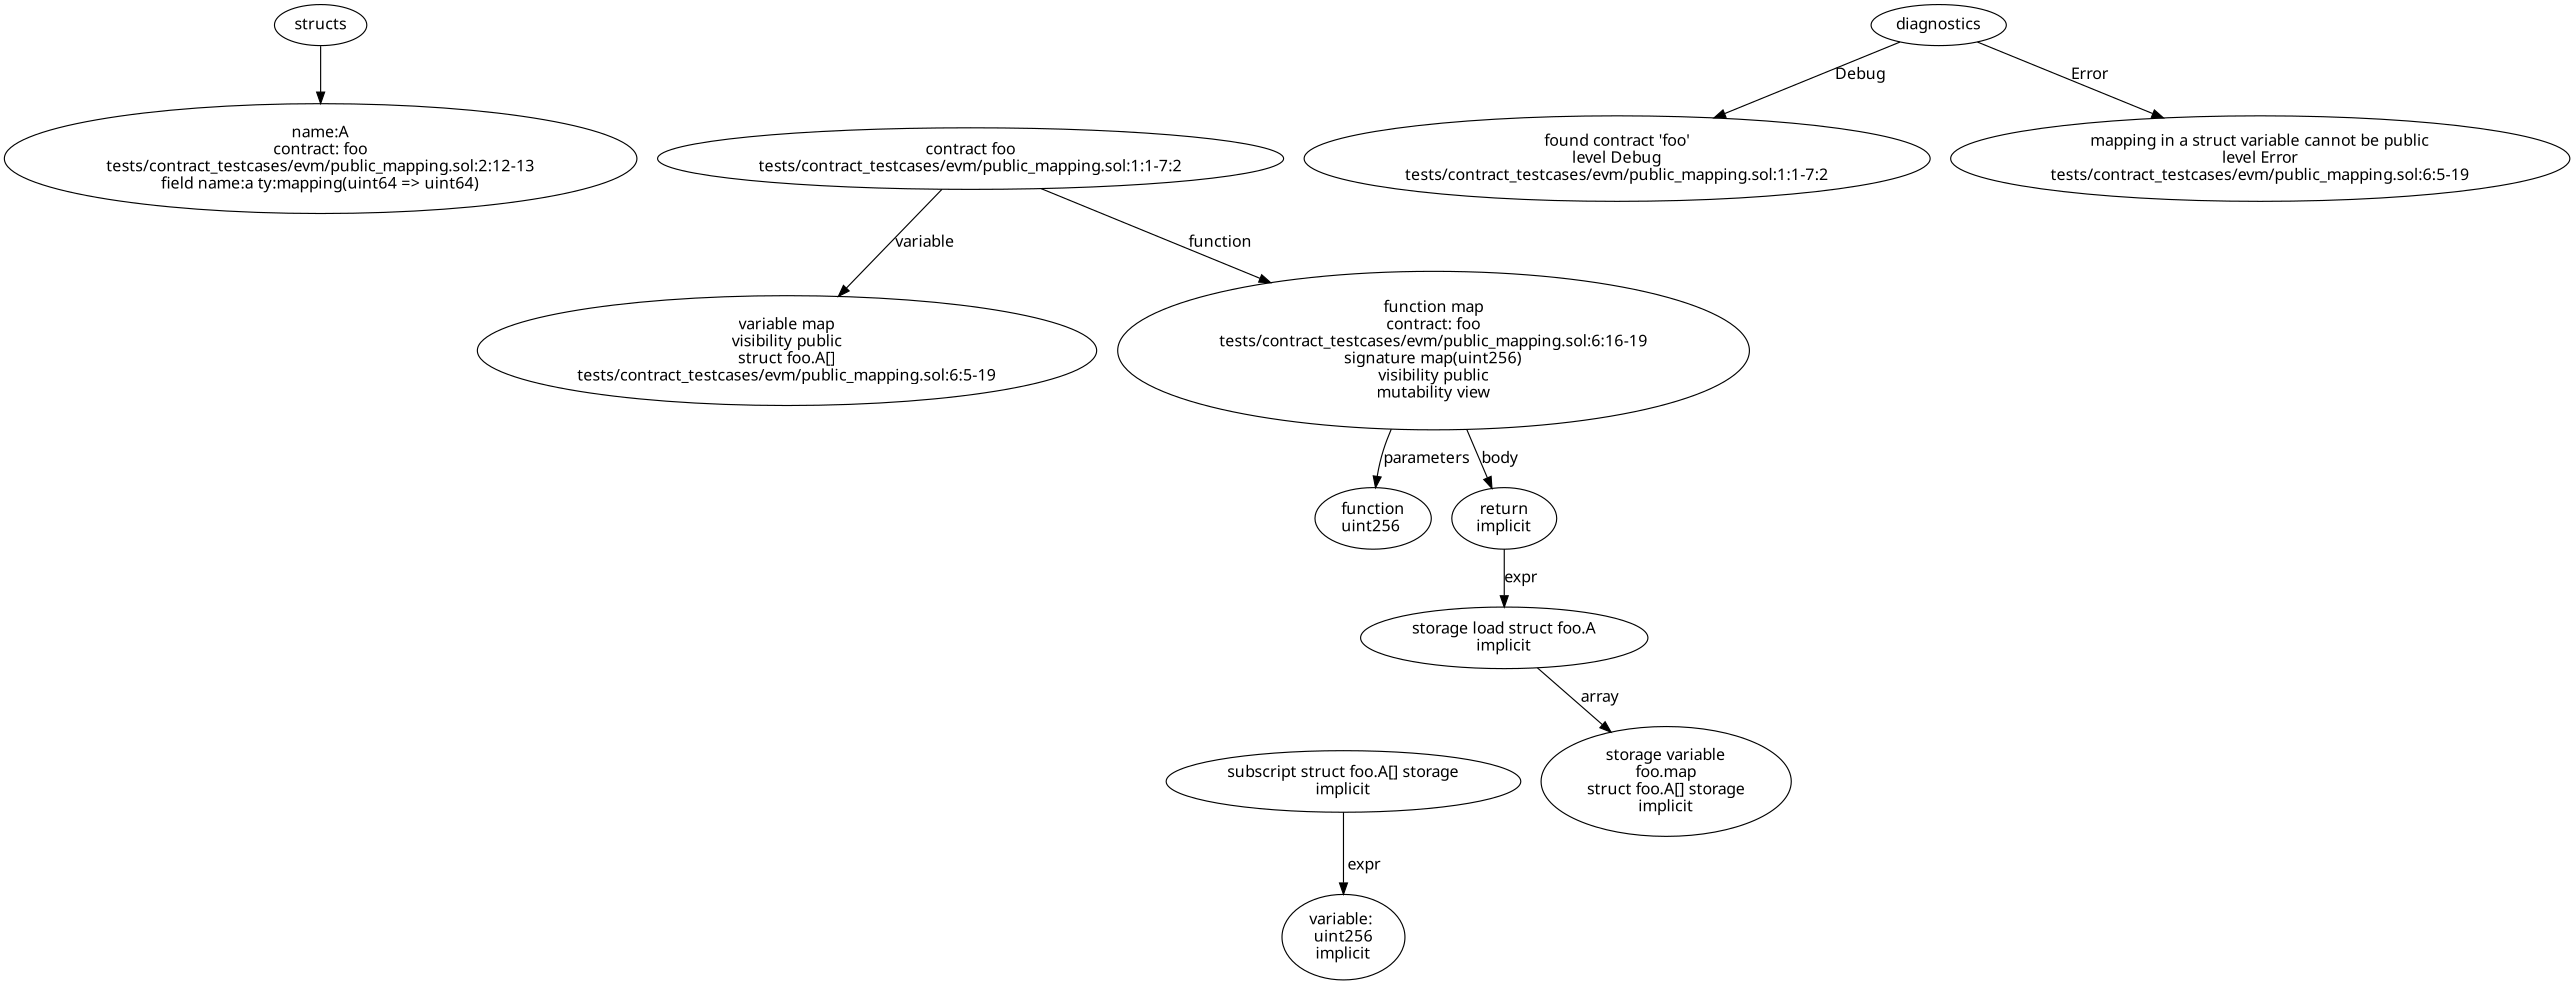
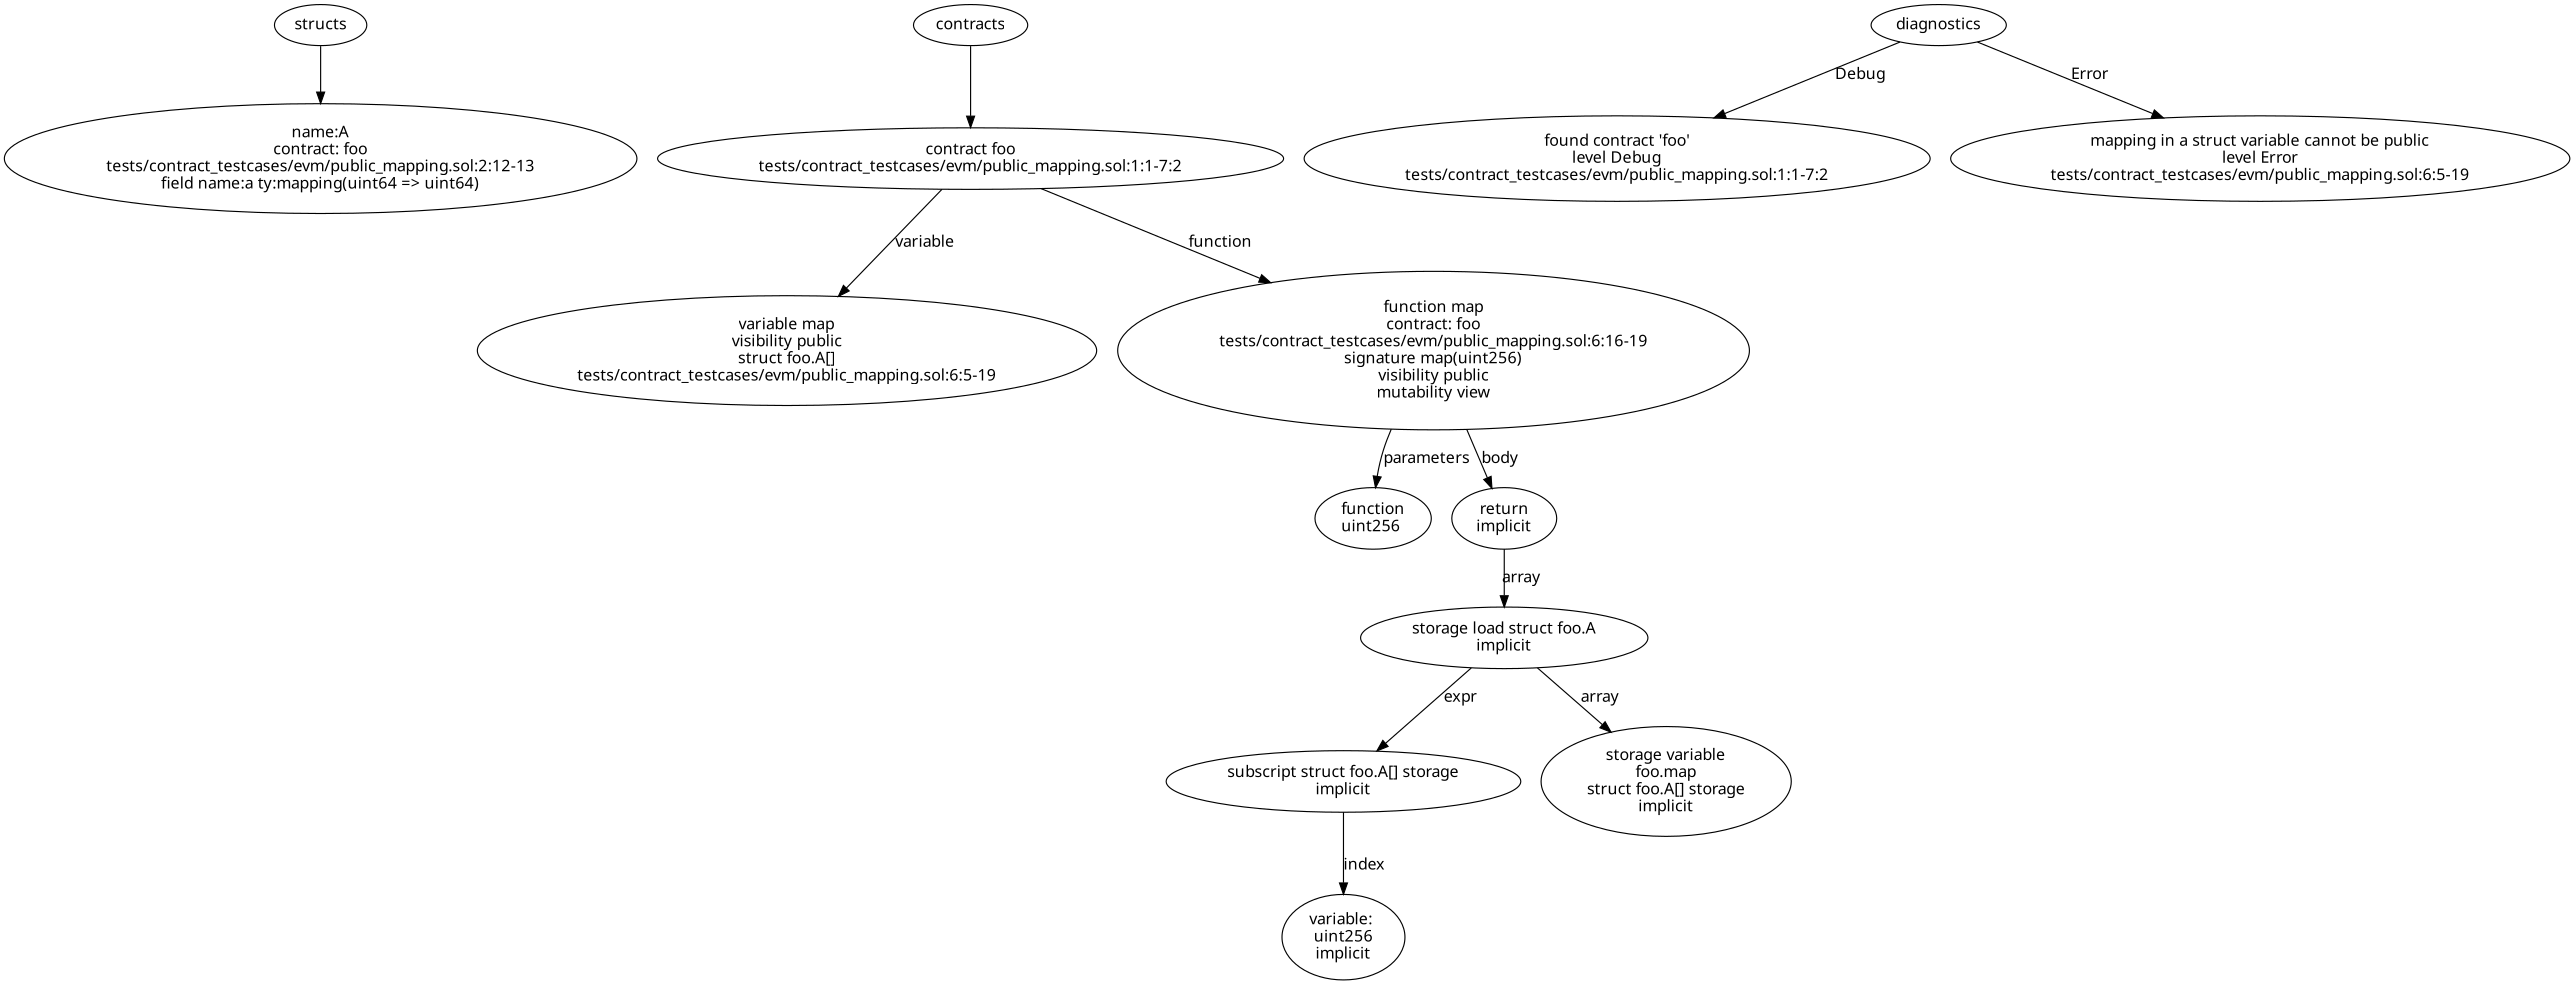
node "contracts": added
edge "return implicit" -> "storage load struct foo.A implicit": label "expr" -> "array"
edge "storage load struct foo.A implicit" -> "subscript struct foo.A[] storage implicit": added, label "expr"
edge "subscript struct foo.A[] storage implicit" -> "variable: uint256 implicit": label "expr" -> "index"
